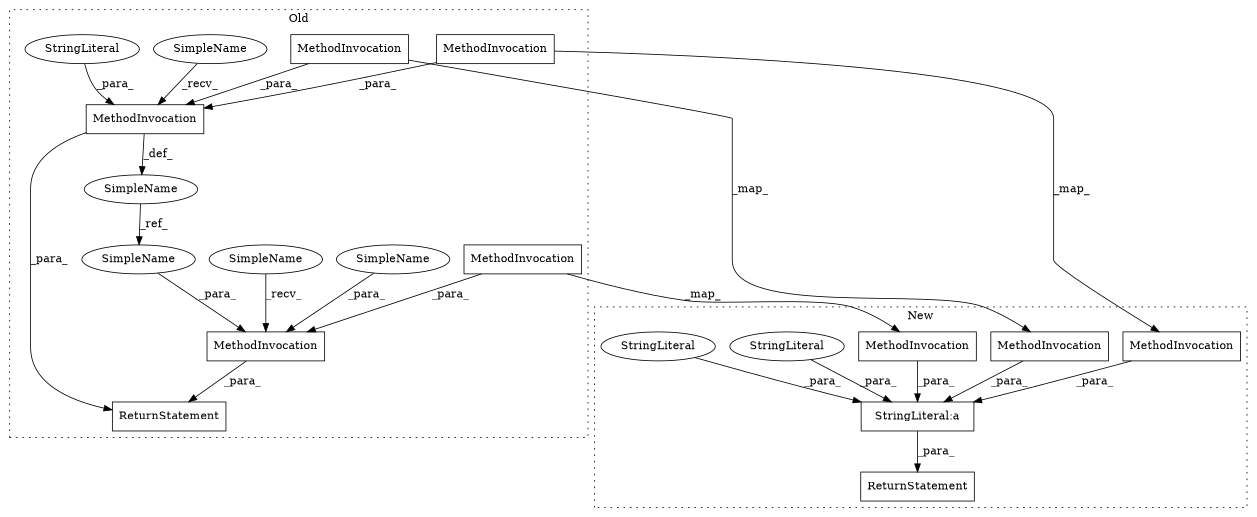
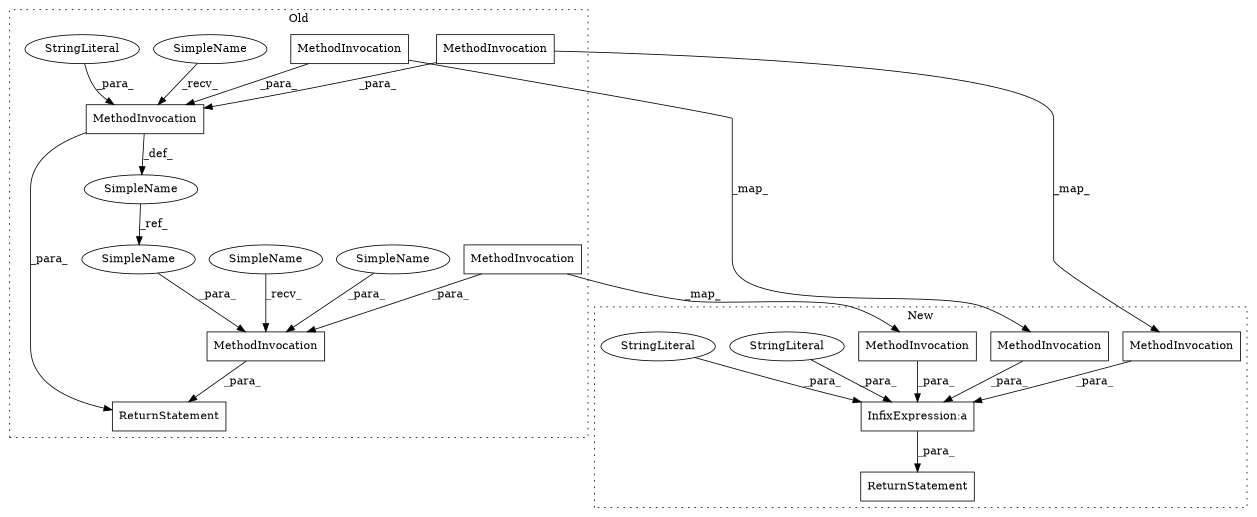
node "StringLiteral:a": label "StringLiteral:a" -> "InfixExpression:a"
